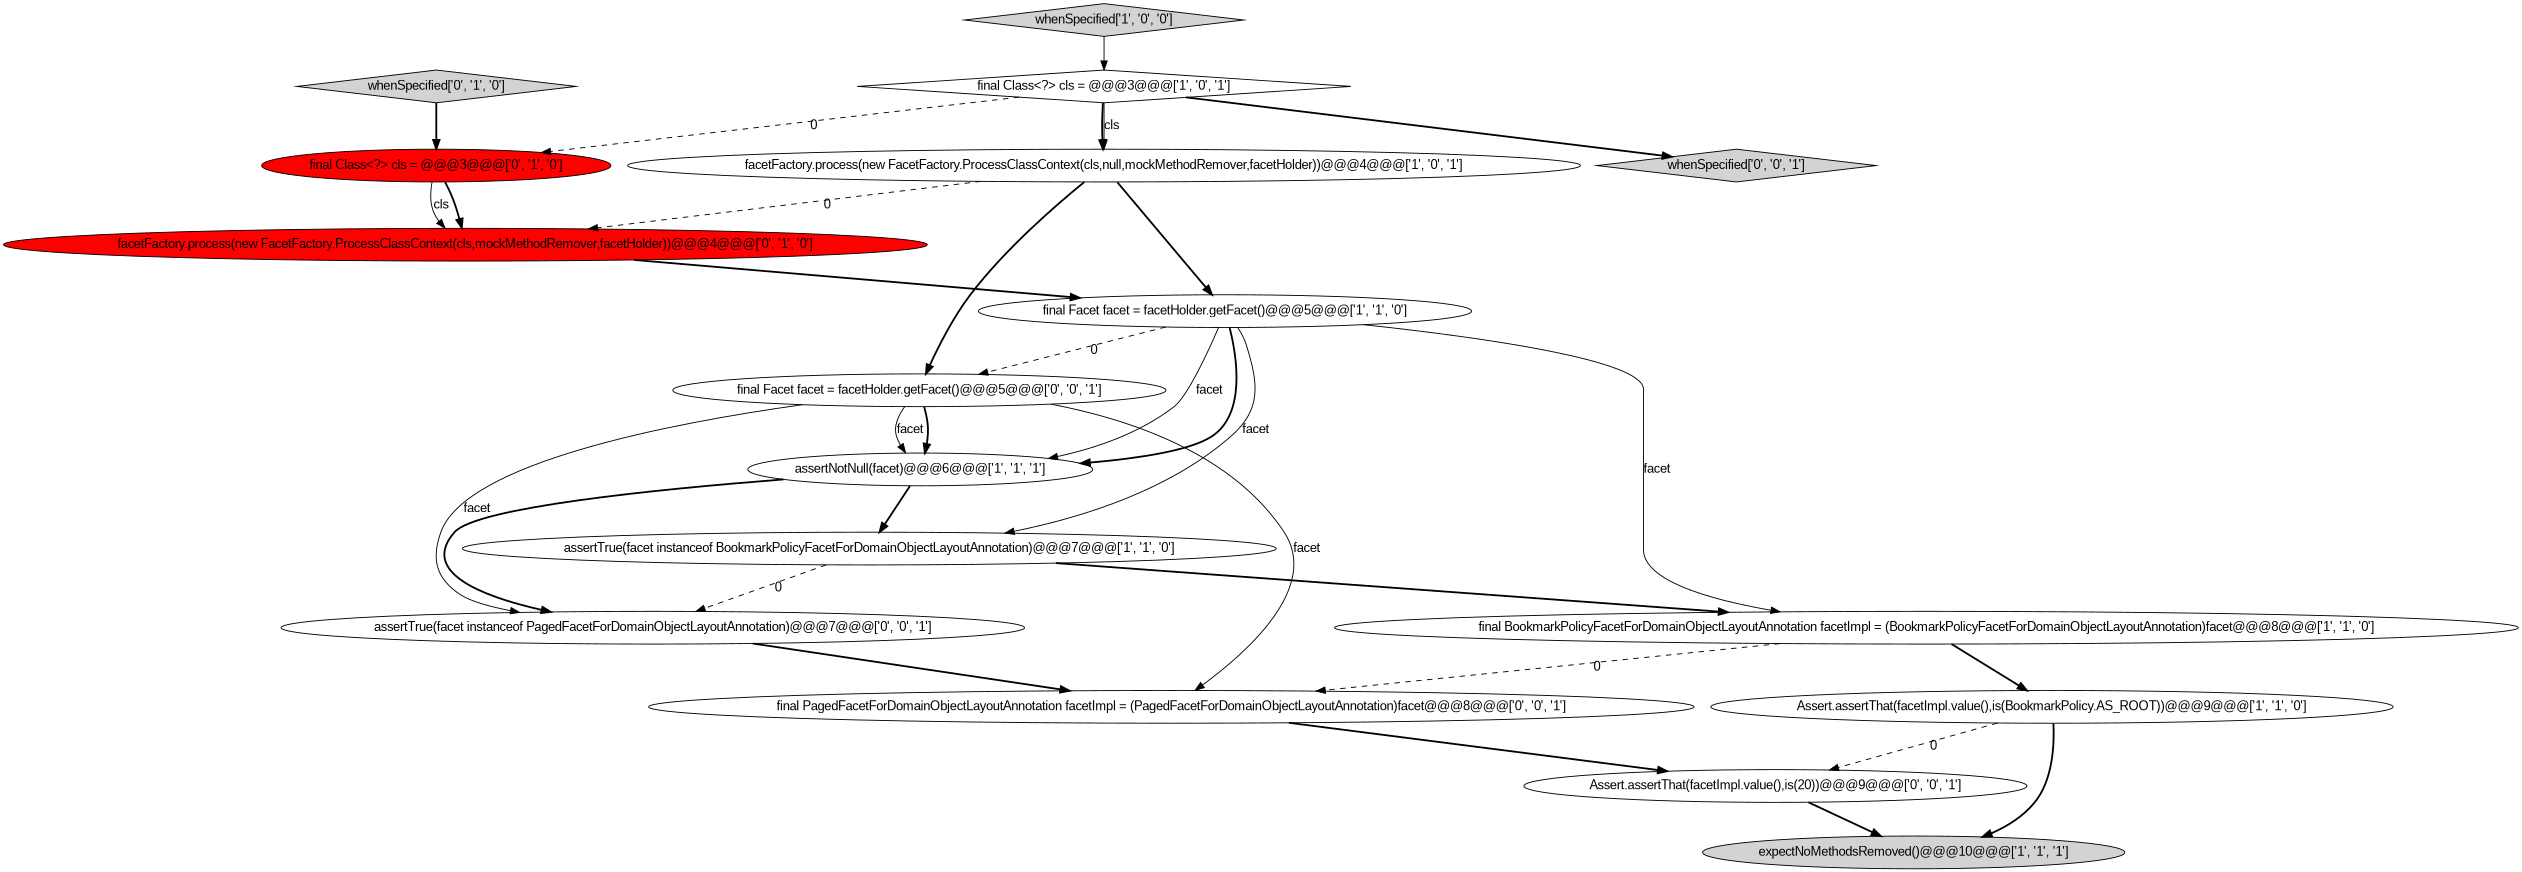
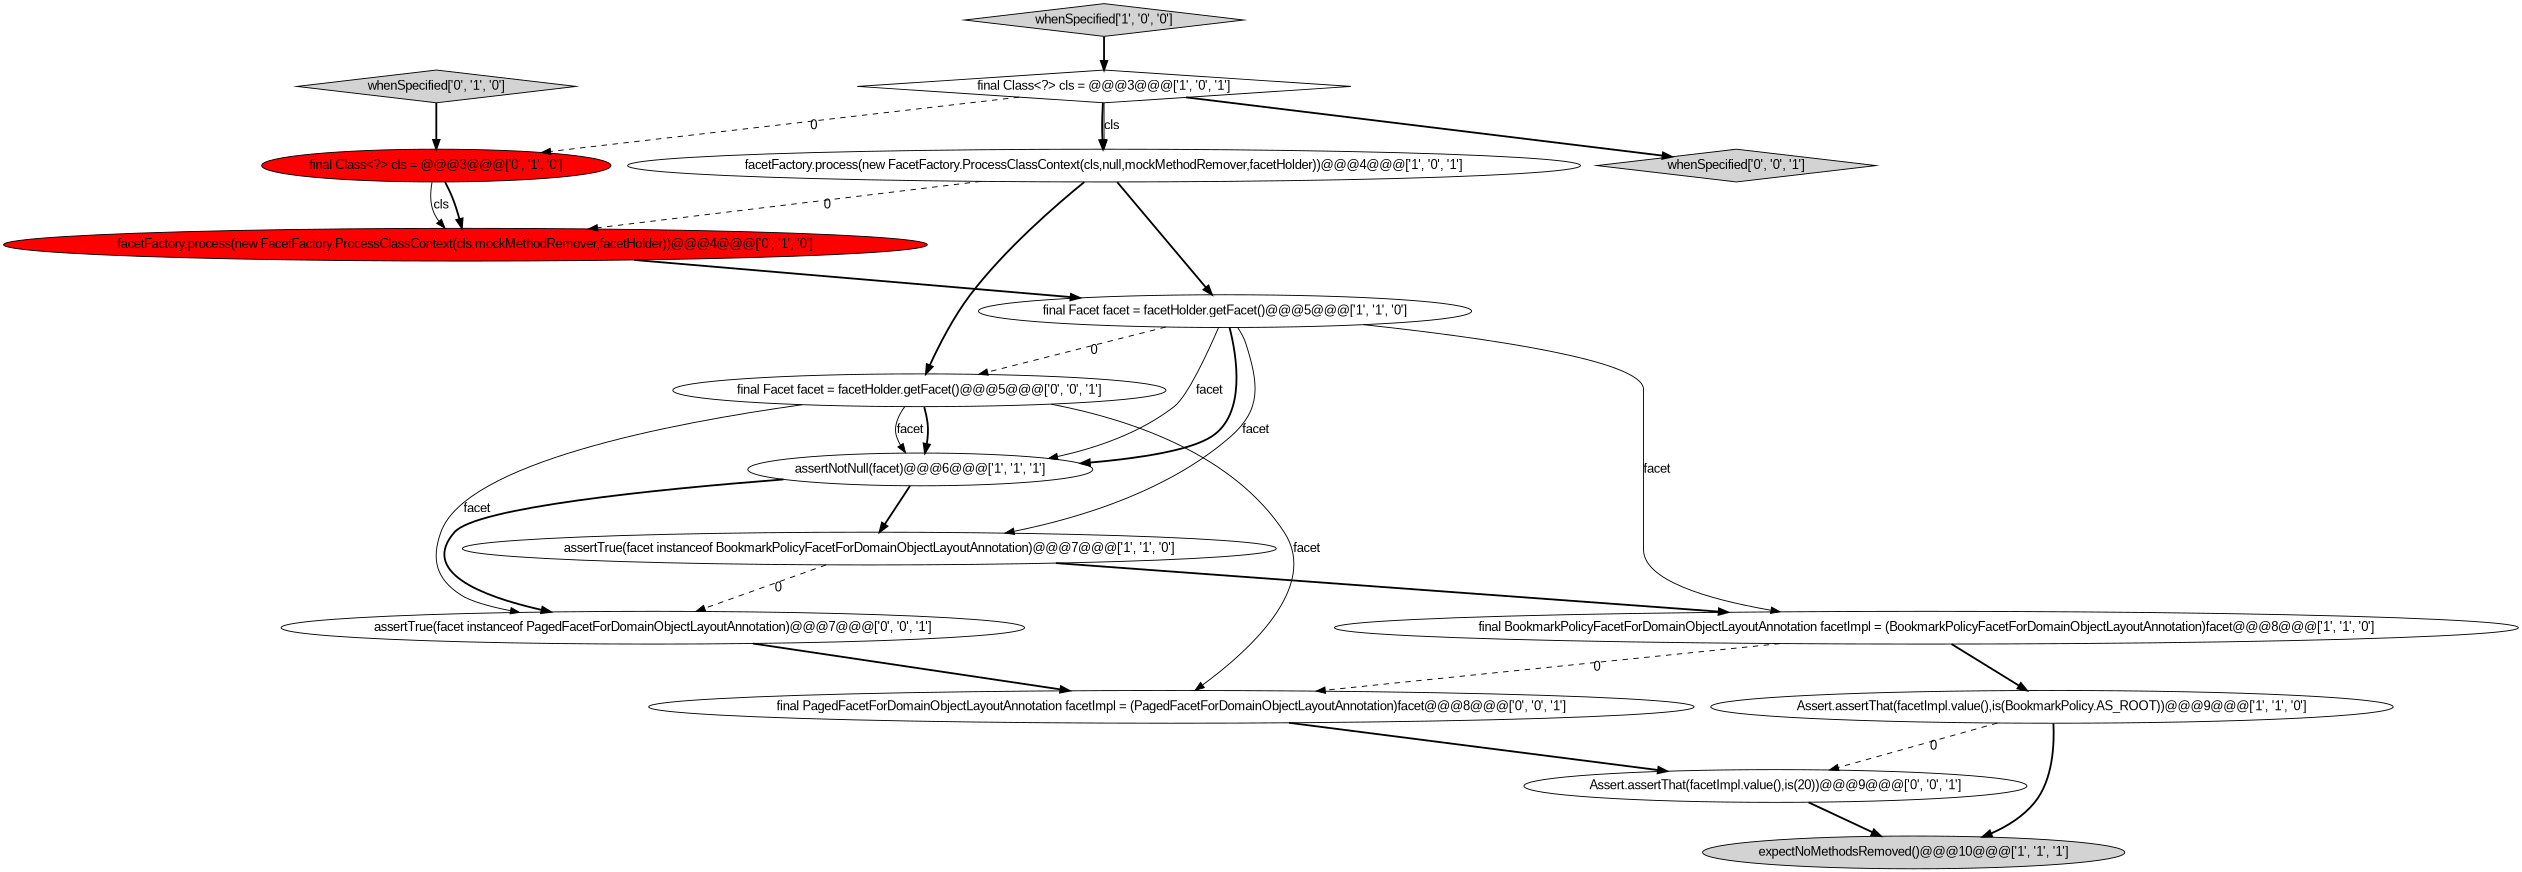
edge "whenSpecified['1', '0', '0']" -> "final Class<?> cls = @@@3@@@['1', '0', '1']": style solid -> bold
